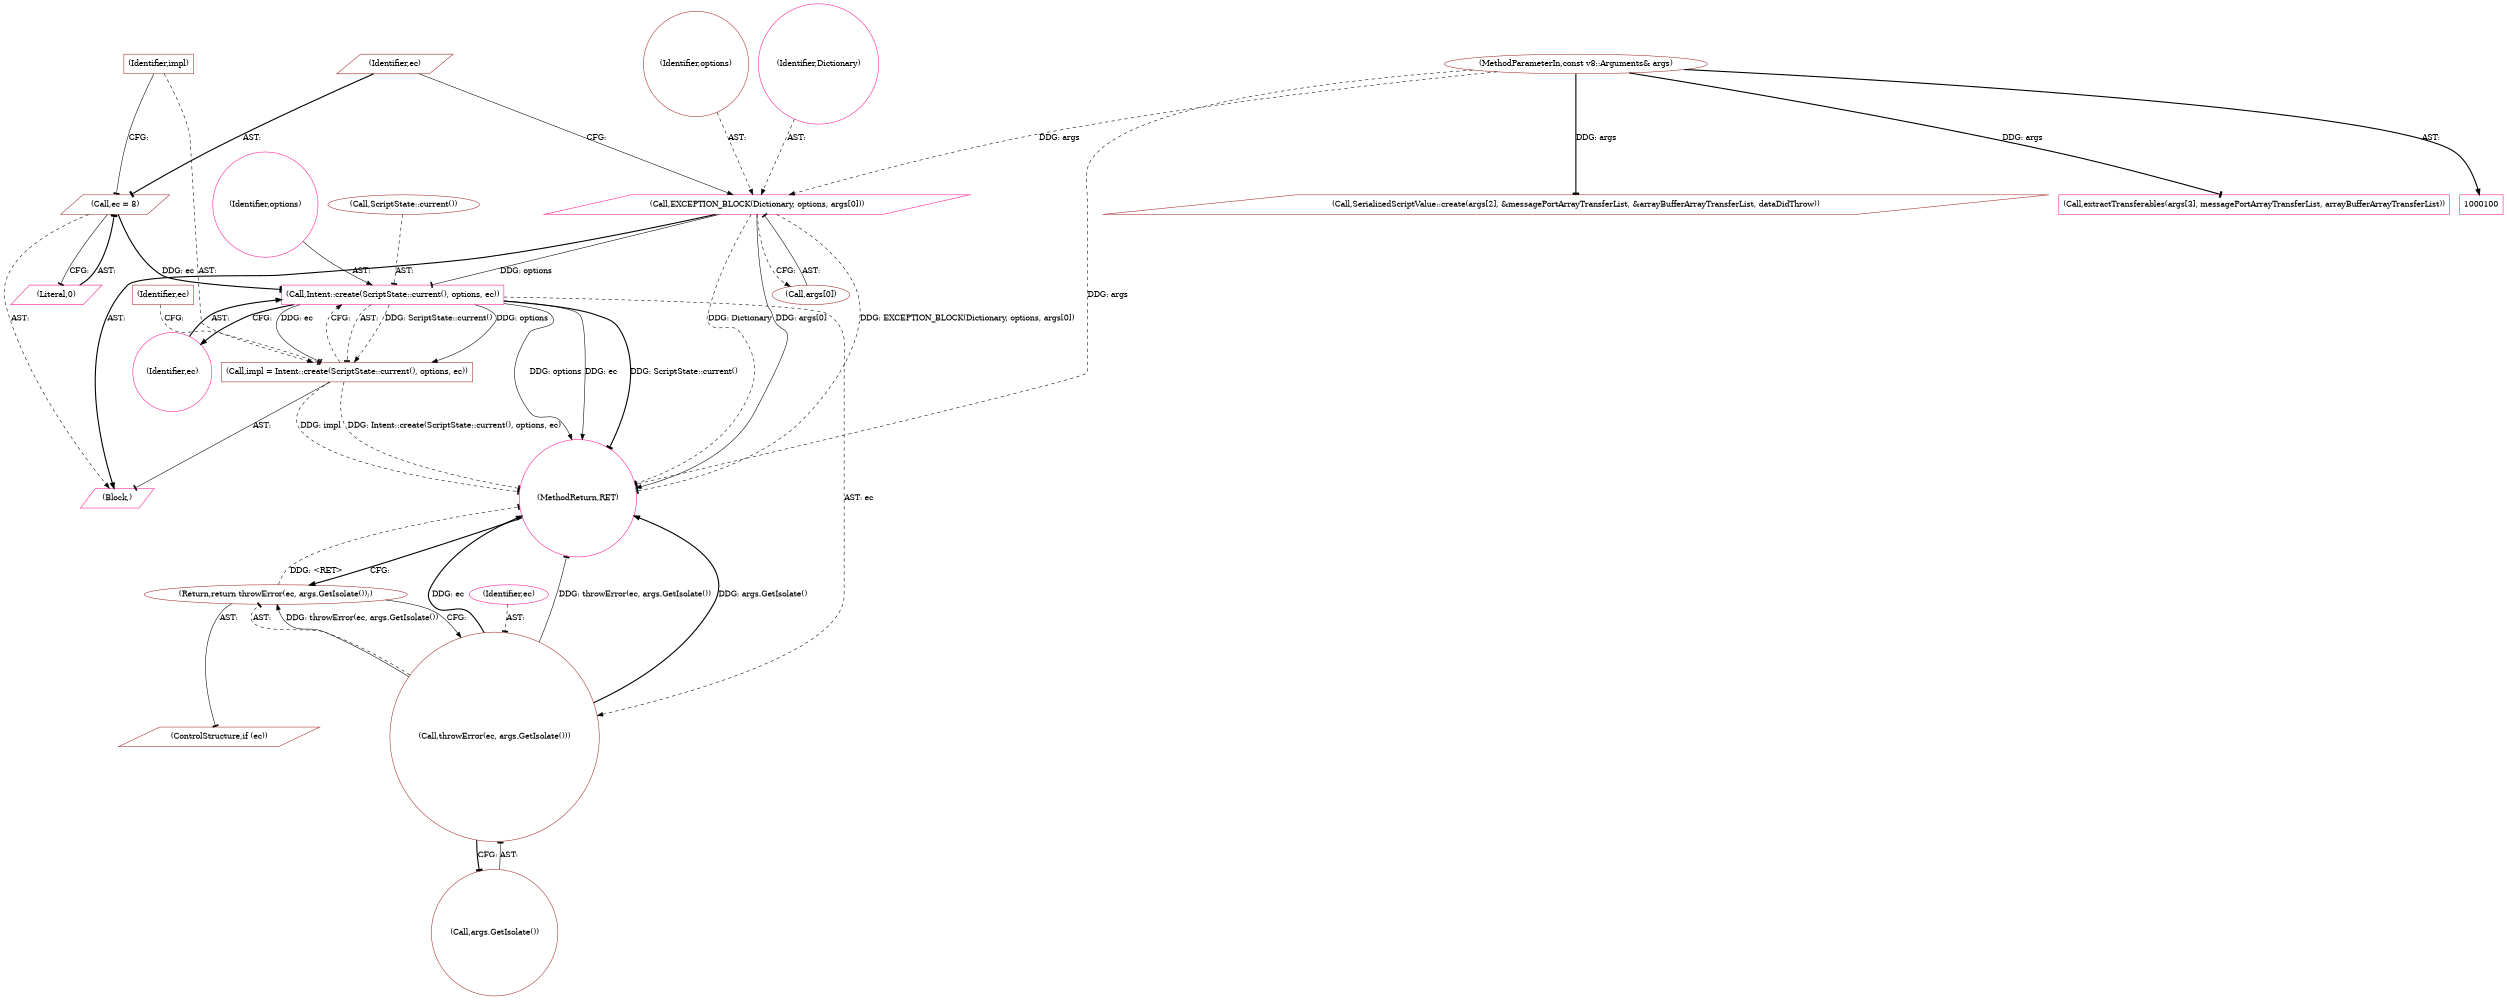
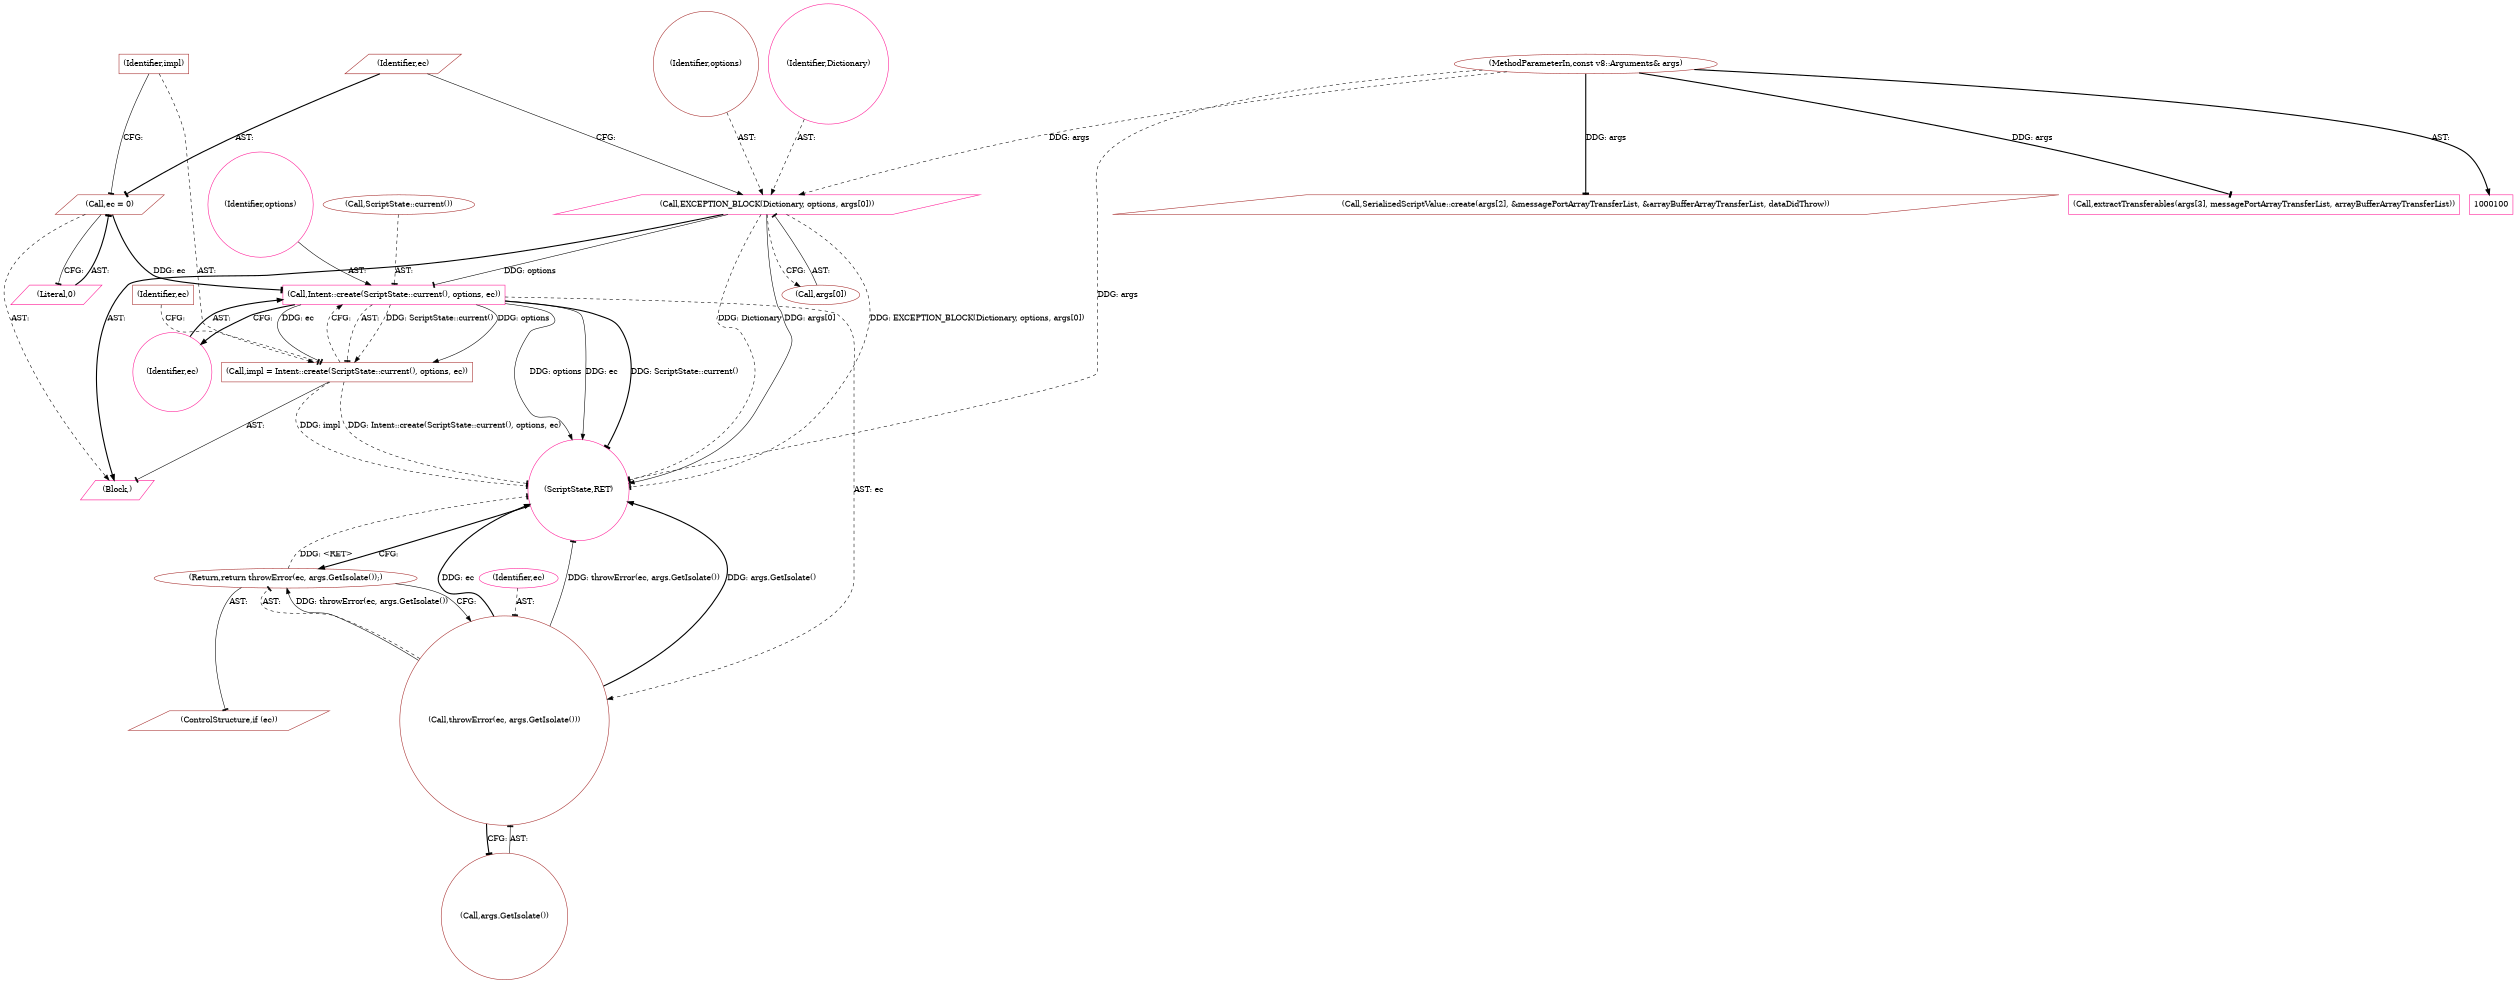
node "(Call,ec = 8)": label "(Call,ec = 8)" -> "(Call,ec = 0)"
node "(MethodReturn,RET)": label "(MethodReturn,RET)" -> "(ScriptState,RET)"
